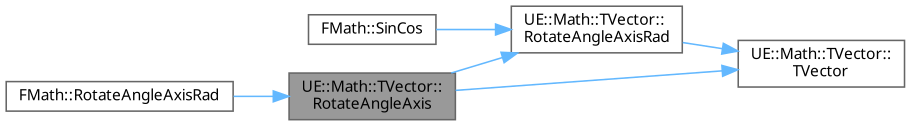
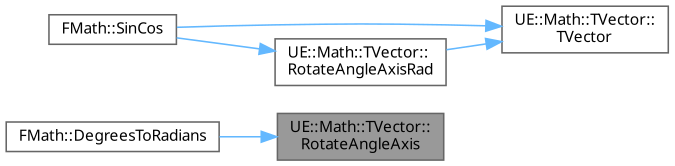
edge "UE::Math::TVector:: RotateAngleAxis" -> "UE::Math::TVector:: RotateAngleAxisRad": removed
edge "UE::Math::TVector:: RotateAngleAxis" -> "UE::Math::TVector:: TVector": now "FMath::SinCos" -> "UE::Math::TVector:: TVector"
node "FMath::RotateAngleAxisRad": label "FMath::RotateAngleAxisRad" -> "FMath::DegreesToRadians"
